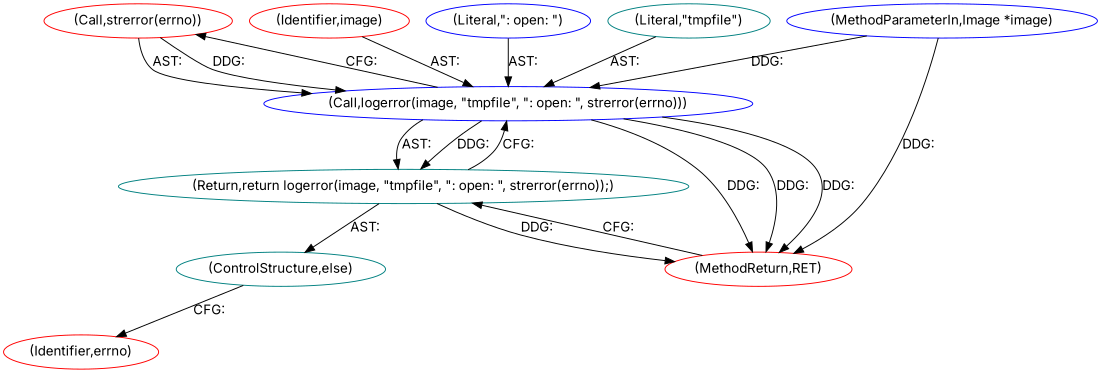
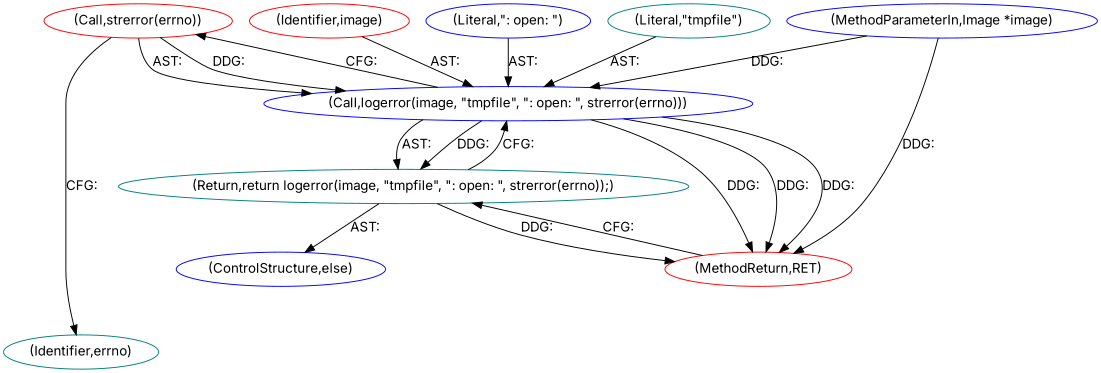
node "(ControlStructure,else)": color teal -> blue
edge "(ControlStructure,else)" -> "(Identifier,errno)": now "(Call,strerror(errno))" -> "(Identifier,errno)"
node "(Identifier,errno)": color red -> teal
